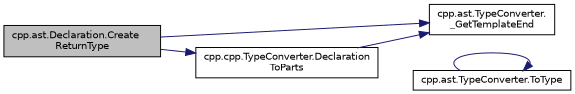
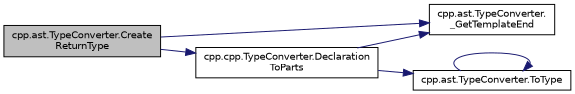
node "cpp.ast.Declaration.Create ReturnType": label "cpp.ast.Declaration.Create ReturnType" -> "cpp.ast.TypeConverter.Create ReturnType"
edge "cpp.cpp.TypeConverter.Declaration ToParts" -> "cpp.ast.TypeConverter.ToType": added
